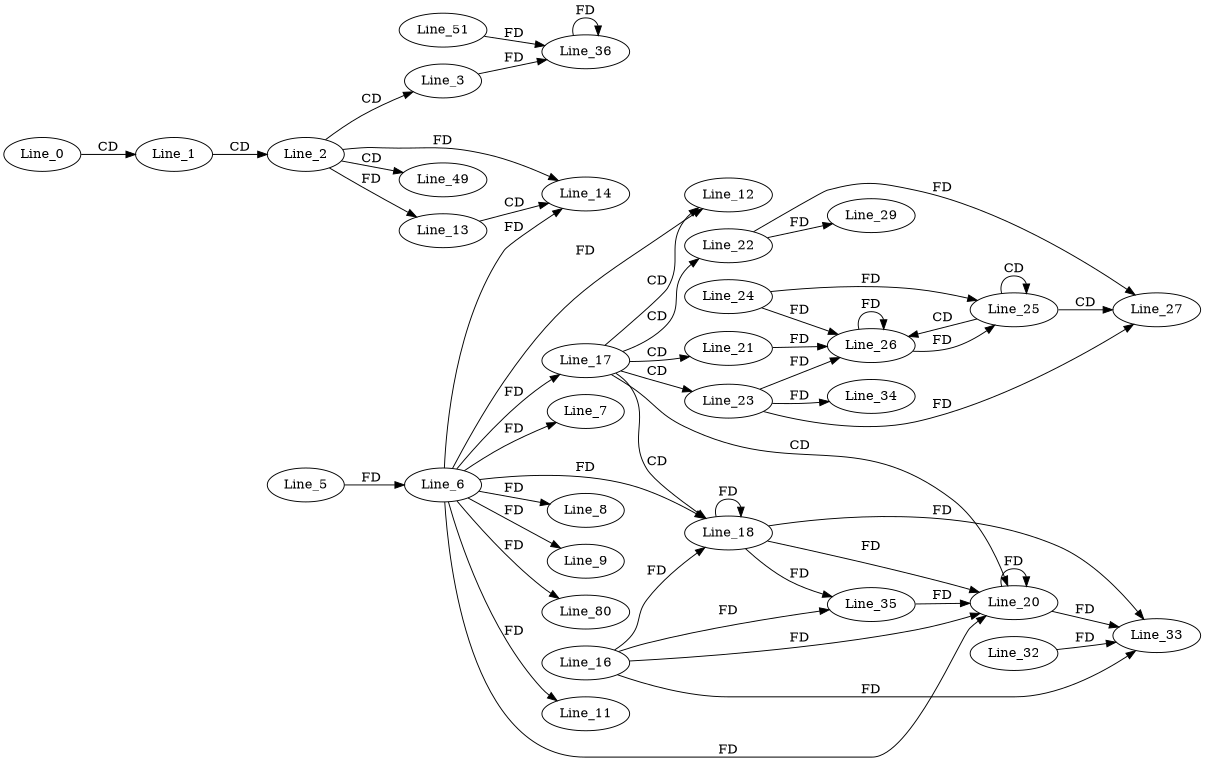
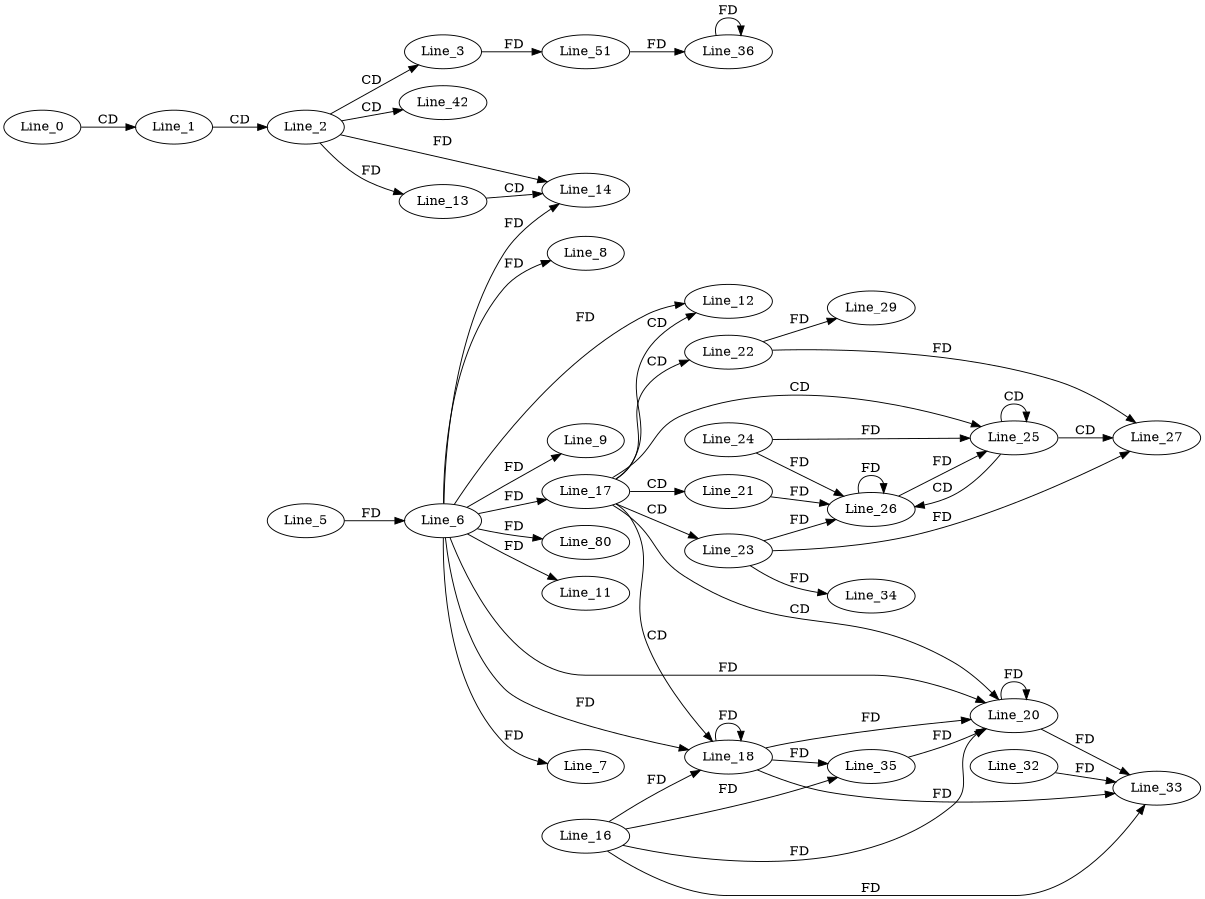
edge "Line_3" -> "Line_36": now "Line_3" -> "Line_51"
node "Line_49": label "Line_49" -> "Line_42"
edge "Line_17" -> "Line_25": added, label "CD"
